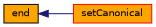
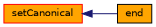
edge "setCanonical" -> "end": reversed
